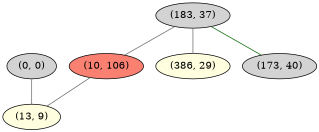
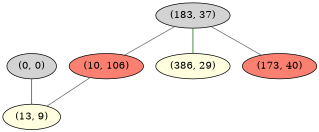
edge "(183, 37)" -- "(386, 29)": color gray40 -> darkgreen
edge "(183, 37)" -- "(173, 40)": color darkgreen -> gray40
node "(173, 40)": fillcolor lightgrey -> salmon
edge "(0, 0)" -- "(13, 9)": color gray40 -> darkgreen
